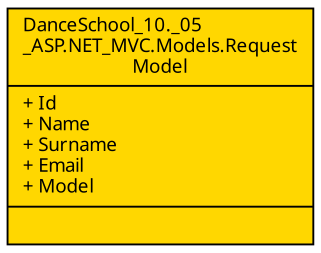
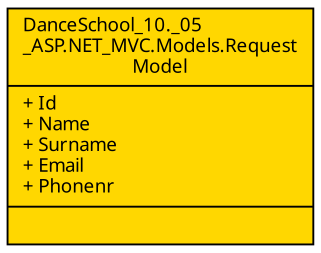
node "DanceSchool_10._05": text "+ Model" -> "+ Phonenr"
